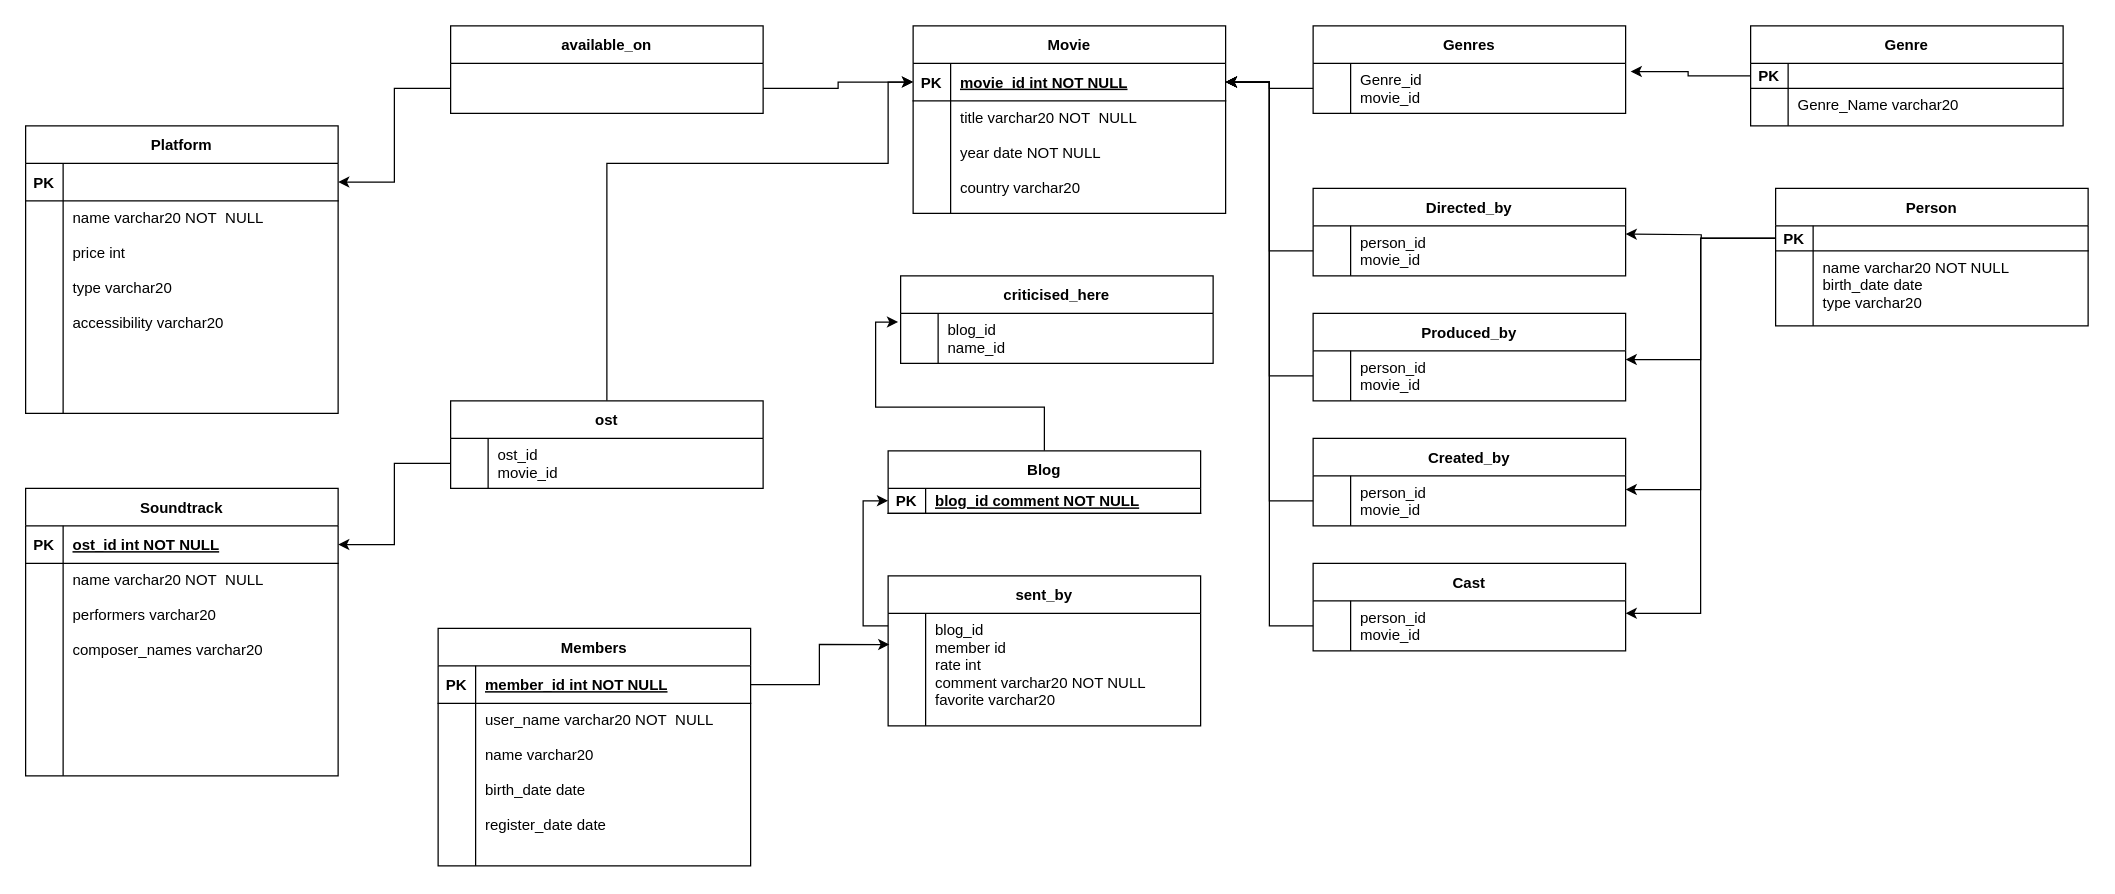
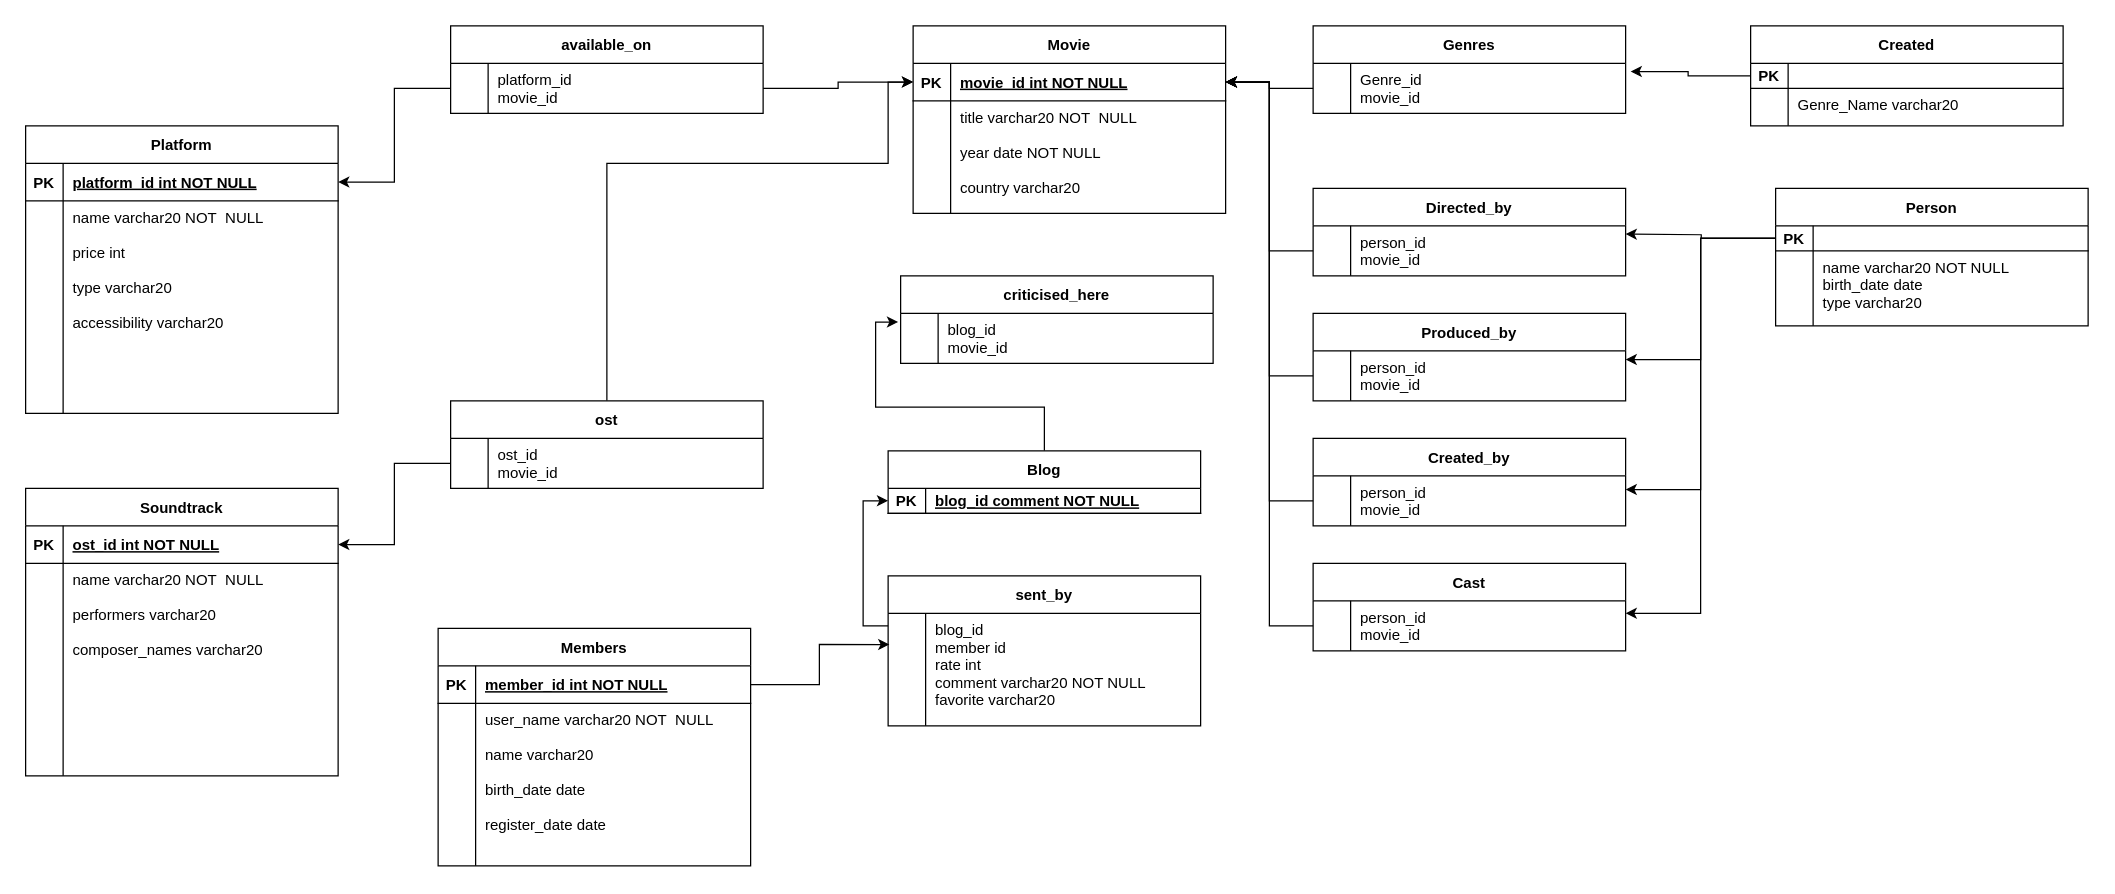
node "Genre": label "Genre" -> "Created"
node "platform_id movie_id": added
node "platform_id int NOT NULL": added
node "blog_id name_id": label "blog_id name_id" -> "blog_id movie_id"
